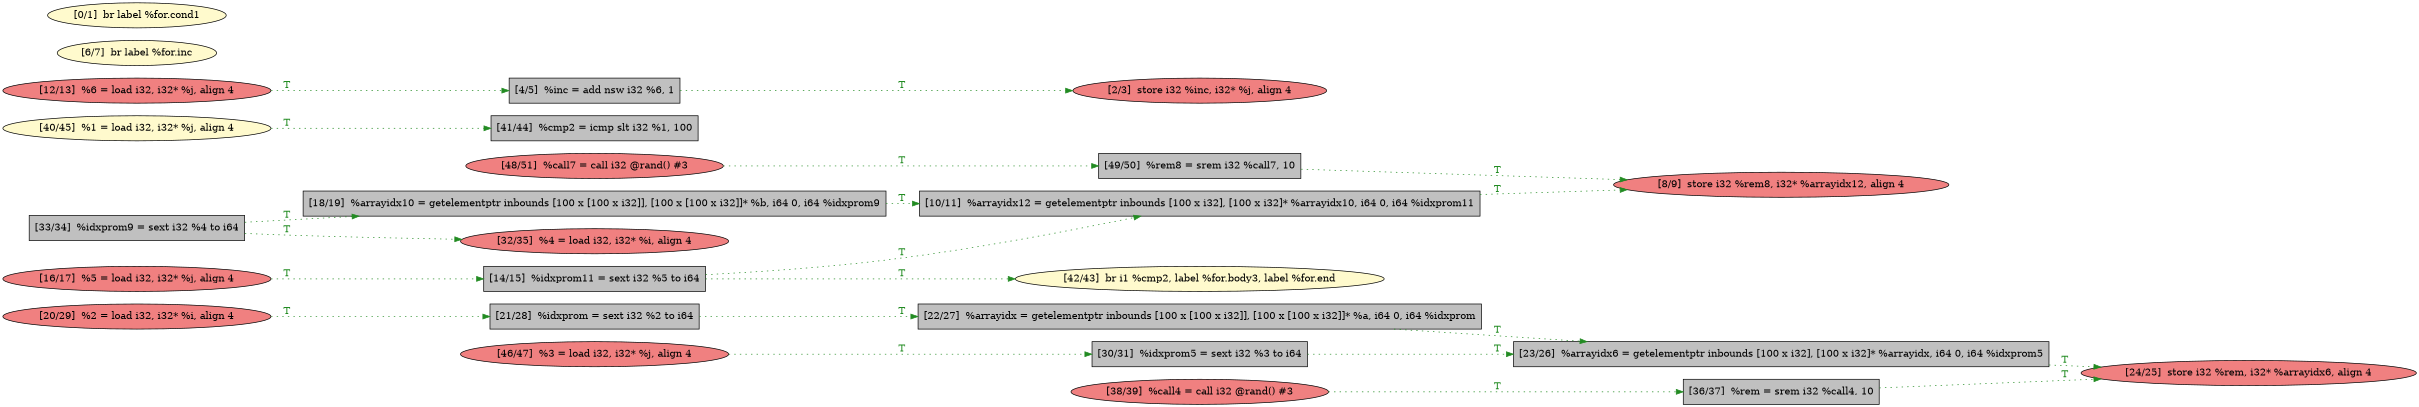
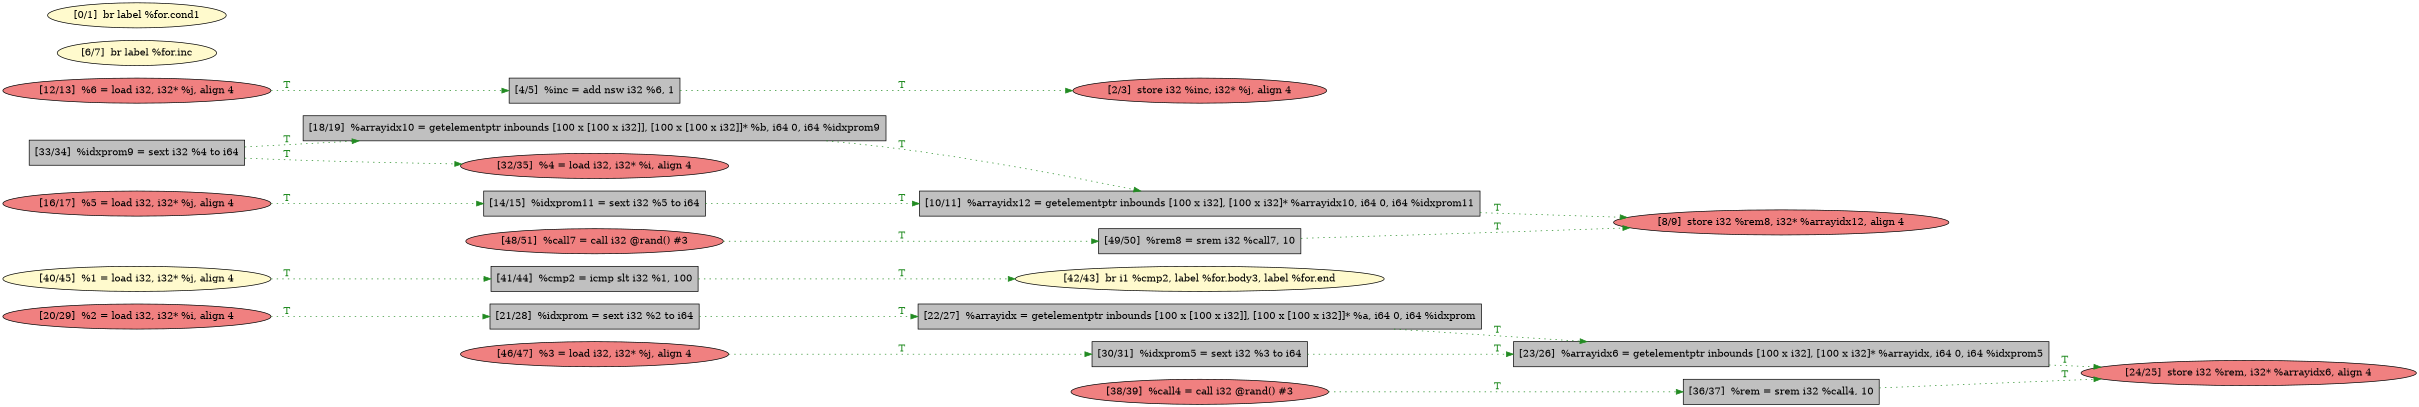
edge "[14/15]  %idxprom11 = sext i32 %5 to i64" -> "[42/43]  br i1 %cmp2, label %for.body3, label %for.end": now "[41/44]  %cmp2 = icmp slt i32 %1, 100" -> "[42/43]  br i1 %cmp2, label %for.body3, label %for.end"
